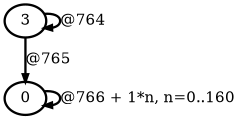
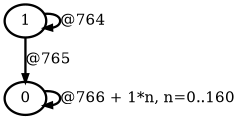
node "3": label "3" -> "1"
